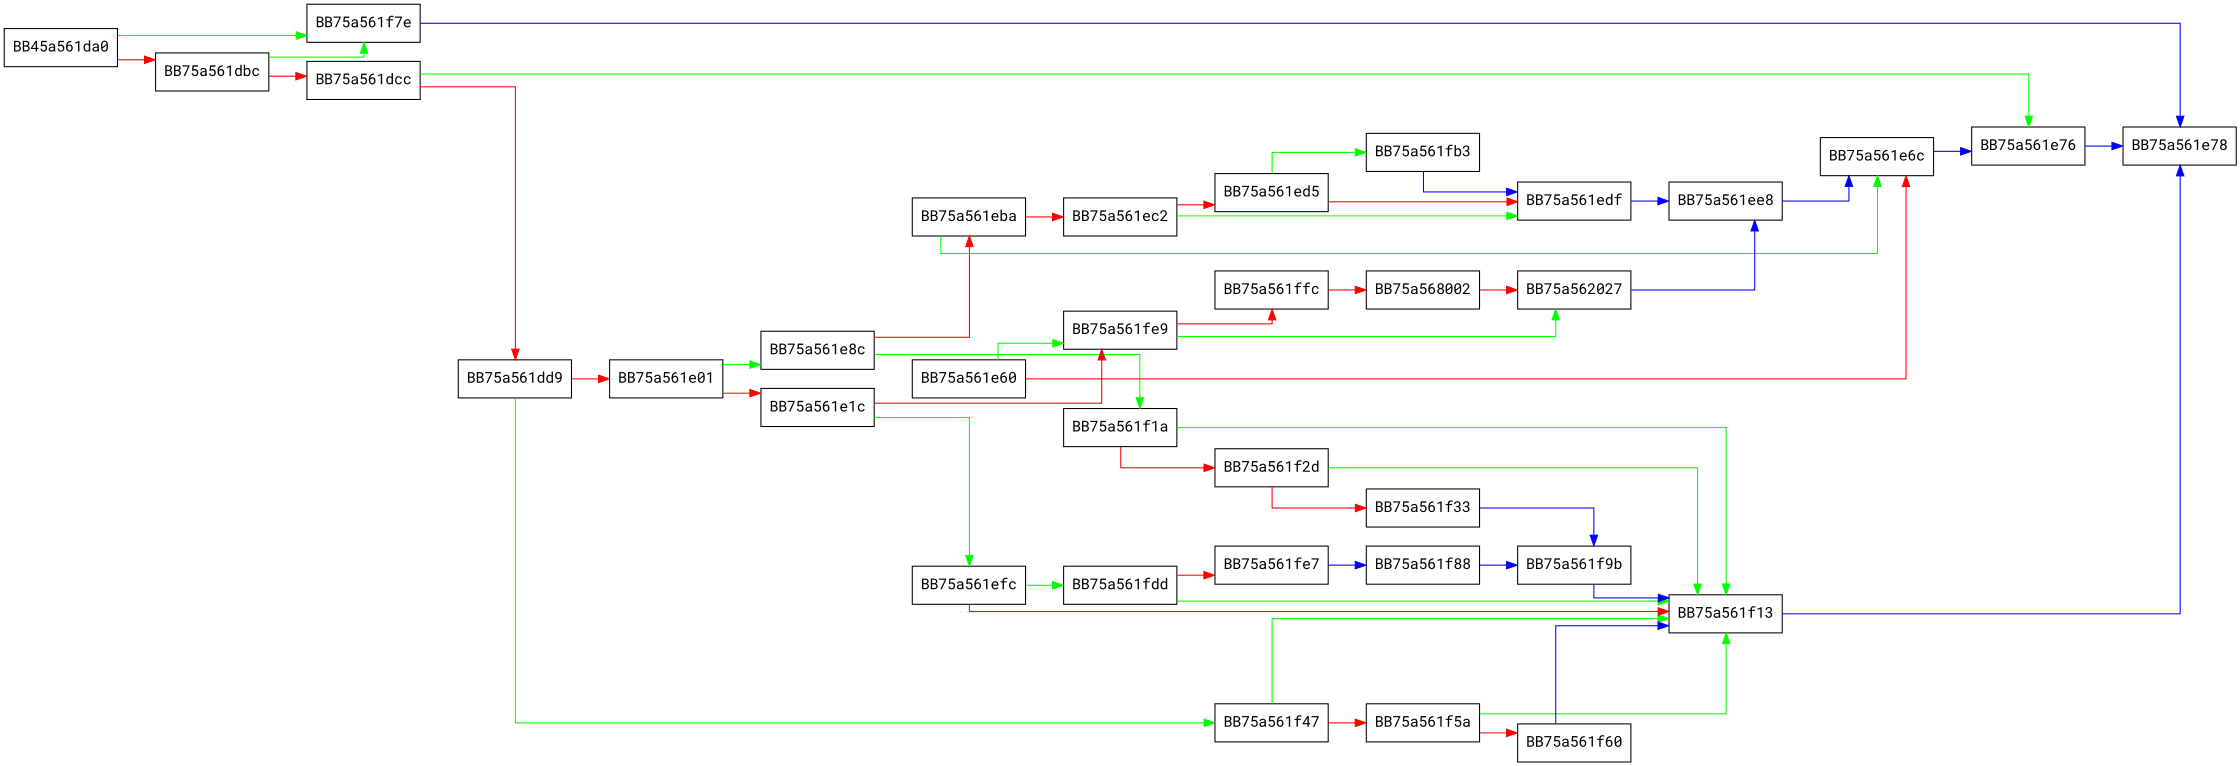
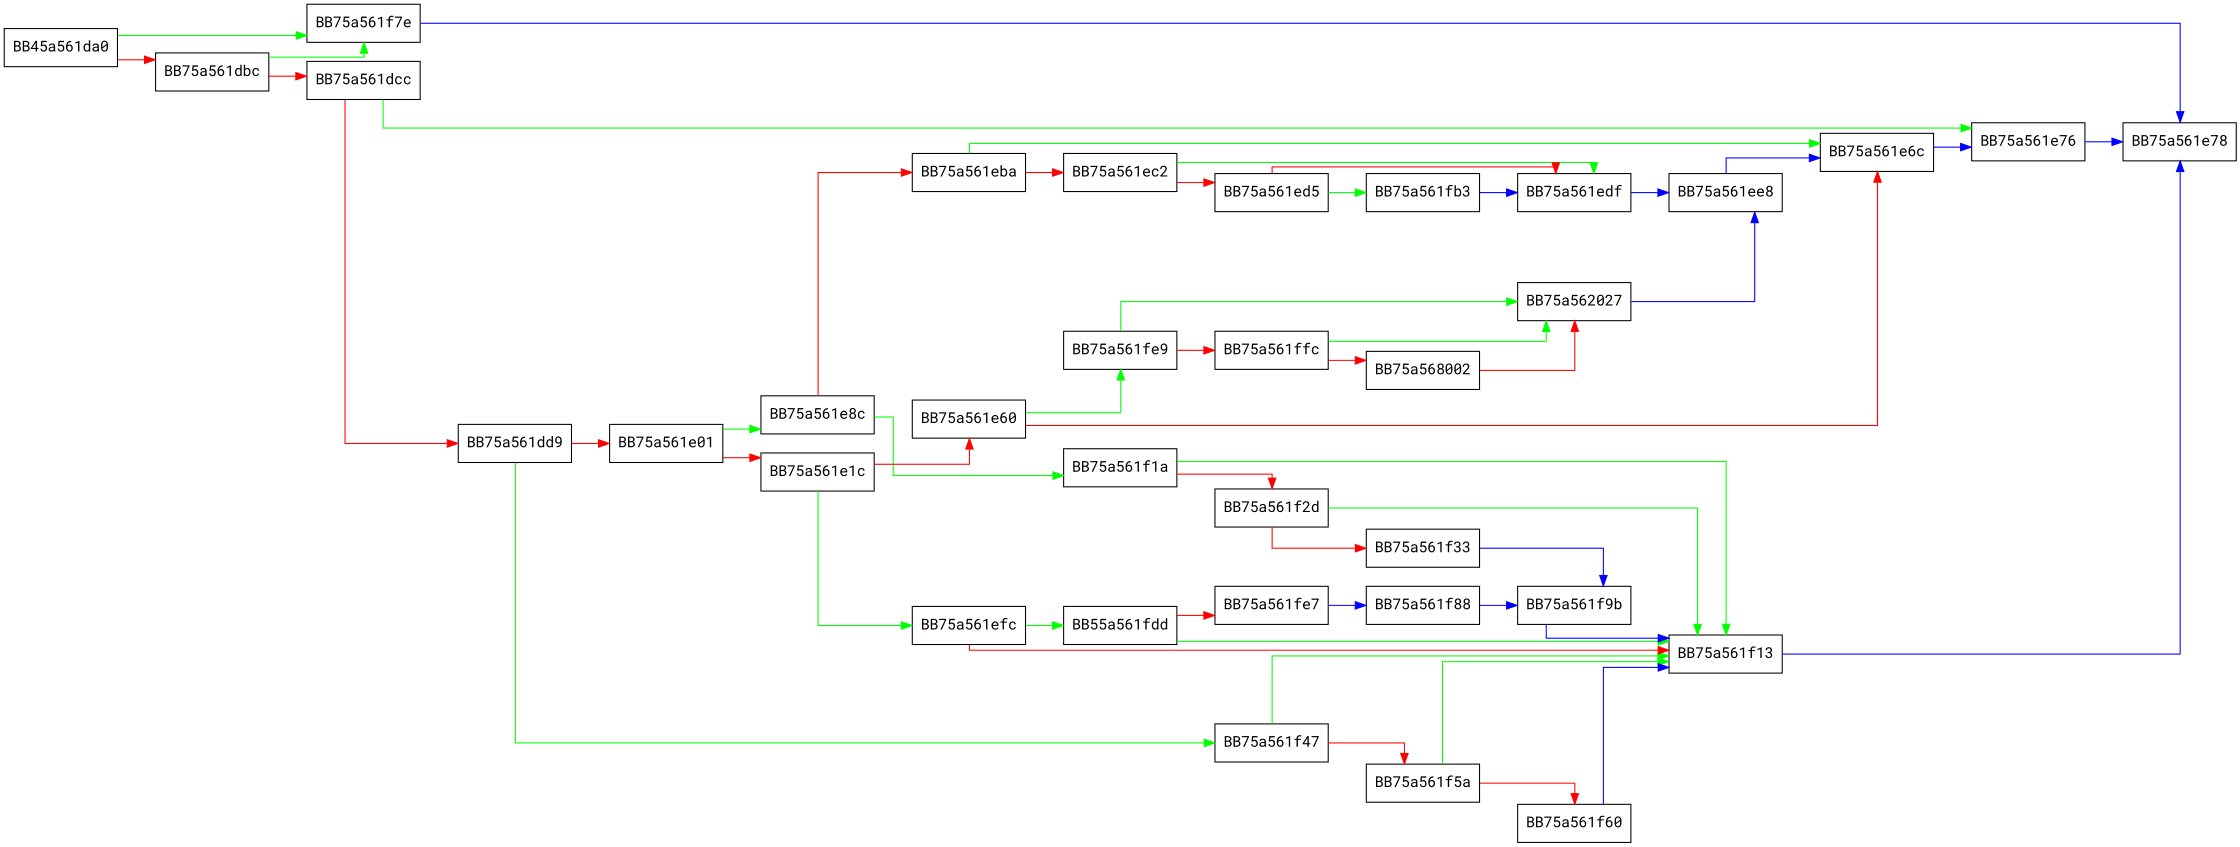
edge "BB75a561ffc" -> "BB75a562027": added
edge "BB75a561e1c" -> "BB75a561fe9": now "BB75a561e1c" -> "BB75a561e60"
node "BB75a561fdd": label "BB75a561fdd" -> "BB55a561fdd"
